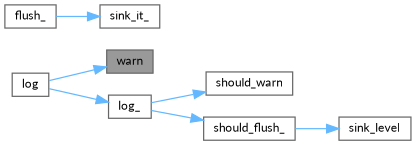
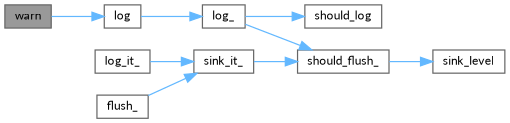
node "log_it_": added
edge "sink_it_" -> "should_flush_": added
edge "log" -> "warn": reversed
node "should_warn": label "should_warn" -> "should_log"
